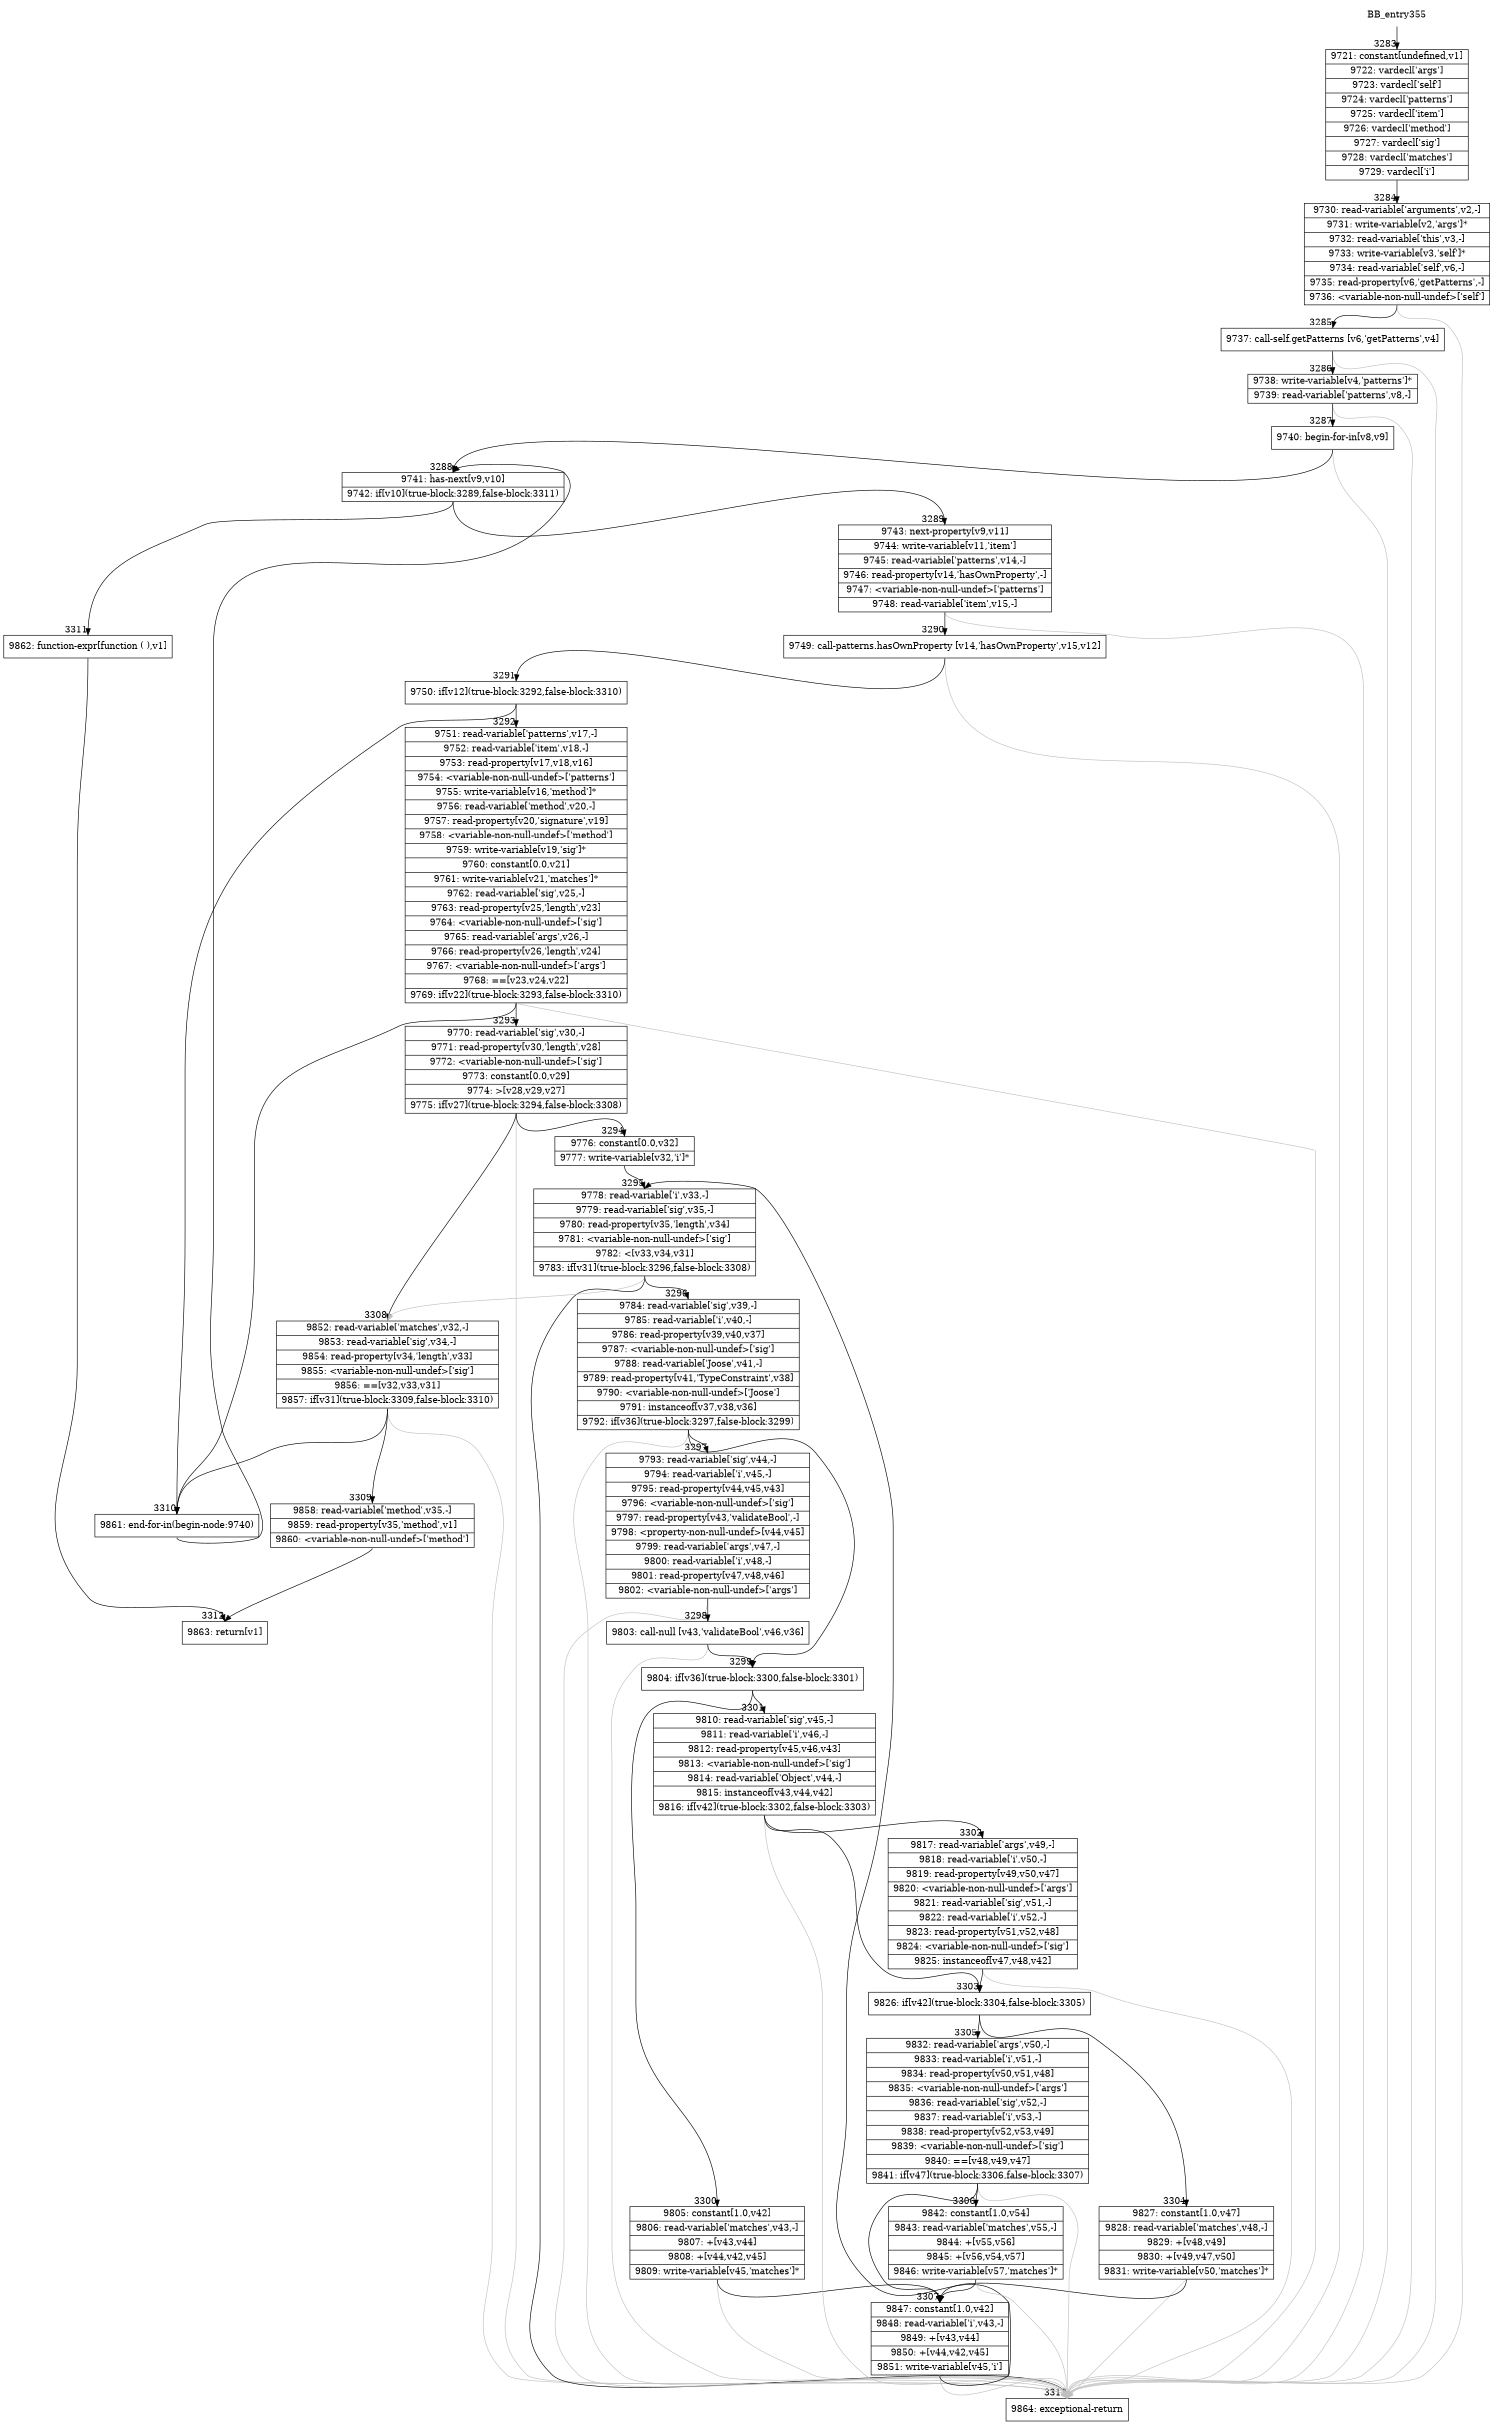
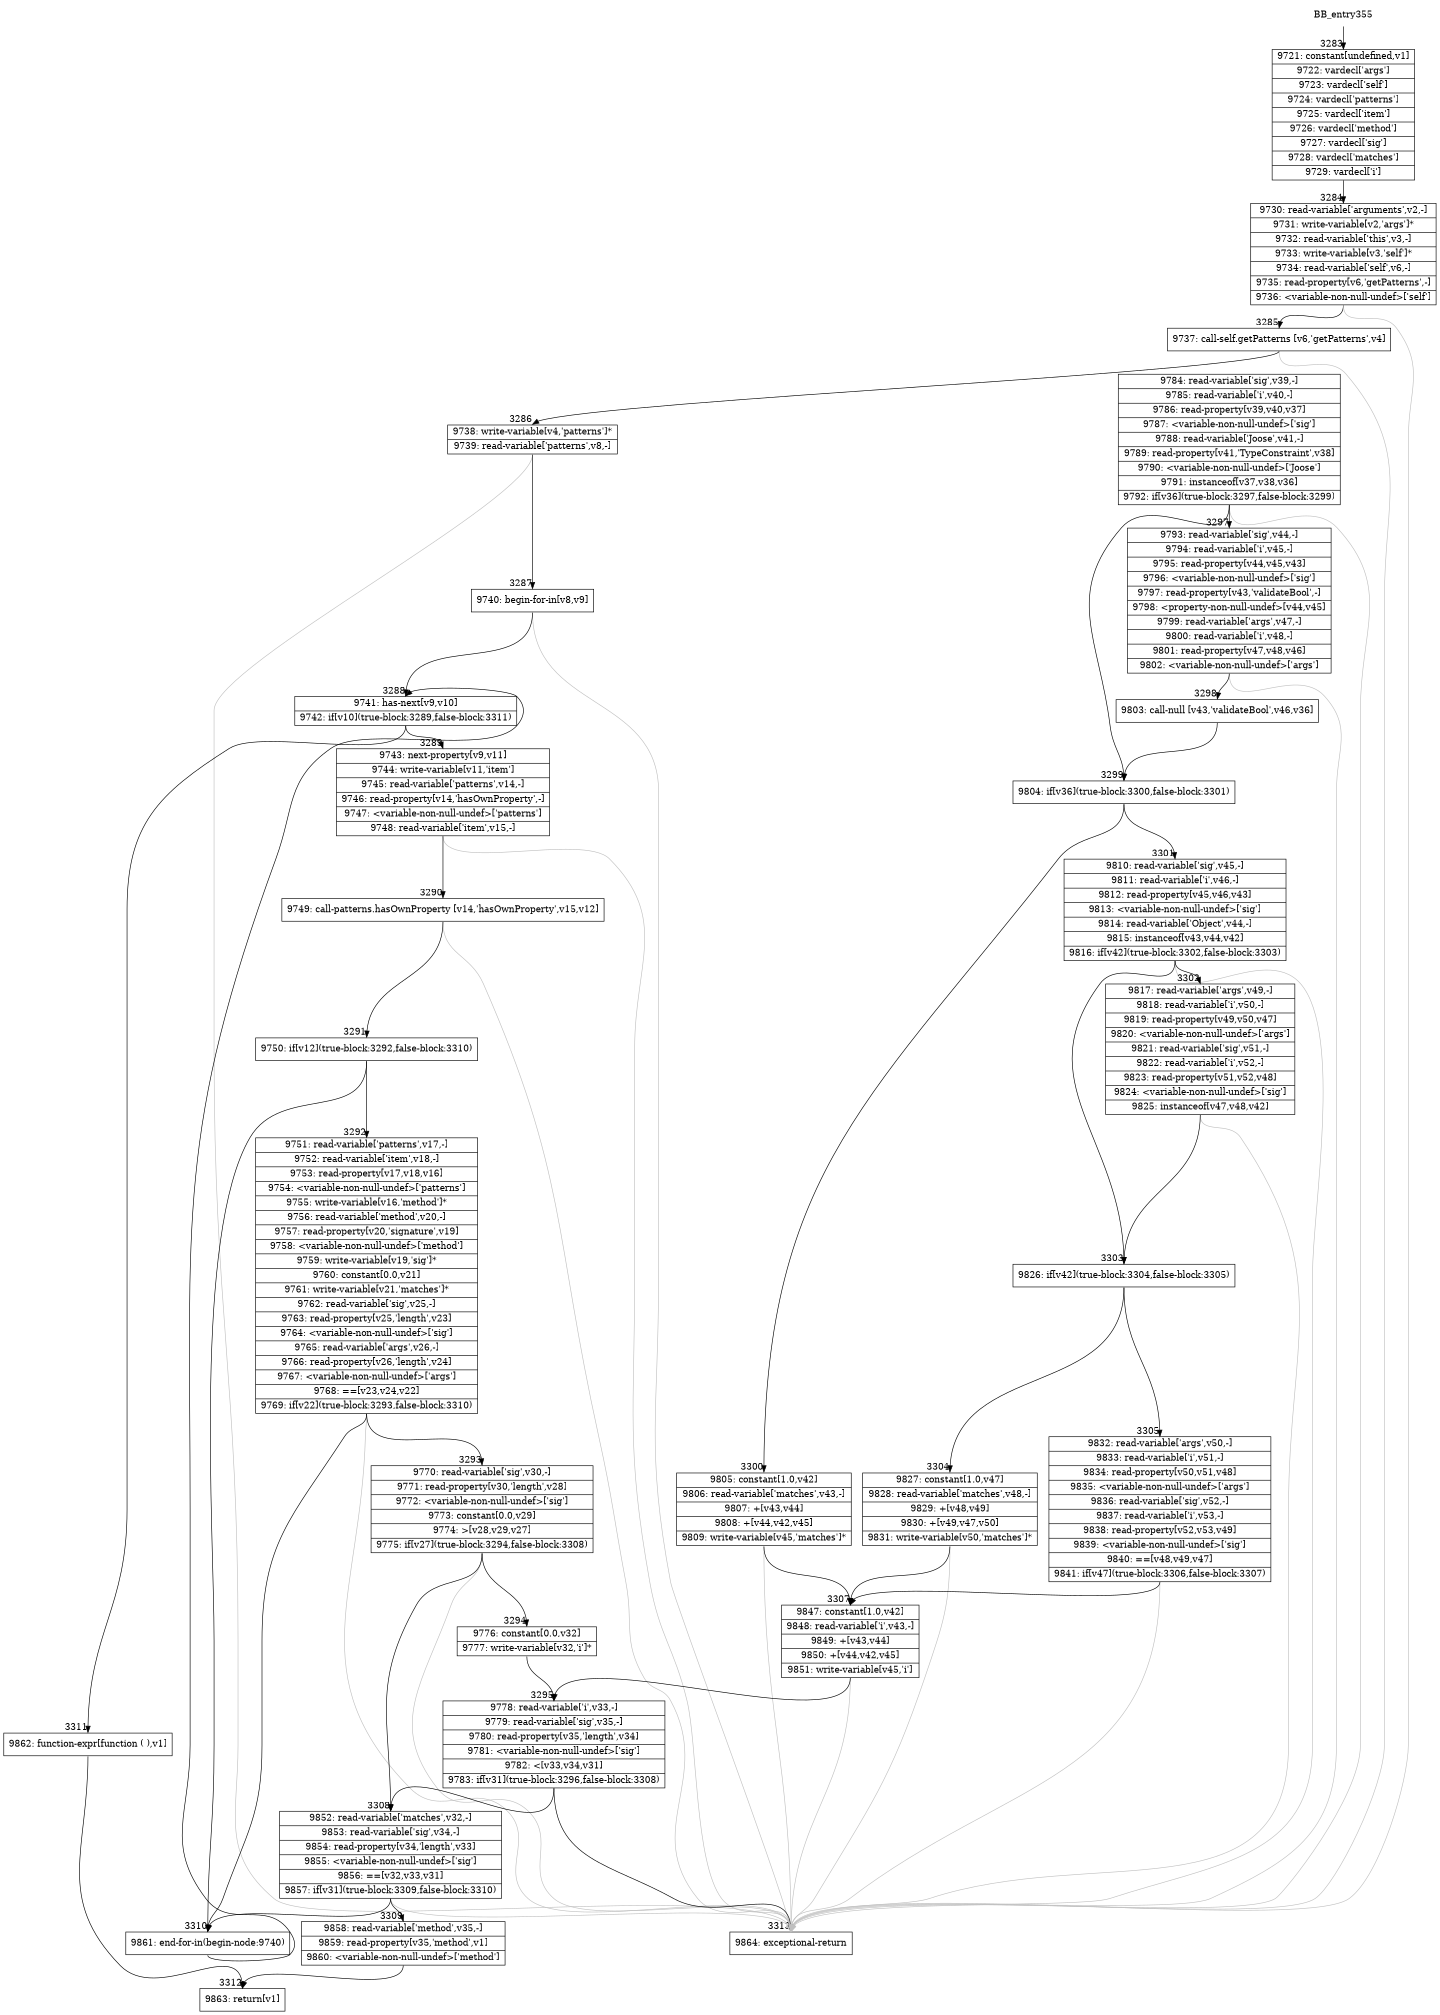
edge "9778: read-variable['i',v33,-]" -> "9784: read-variable['sig',v39,-]": removed
edge "9778: read-variable['i',v33,-]" -> "9852: read-variable['matches',v32,-]": color gray -> black
edge "9803: call-null [v43,'validateBool',v46,v36]" -> "9864: exceptional-return": removed
node "9842: constant[1.0,v54]": removed
